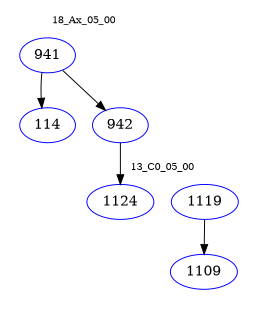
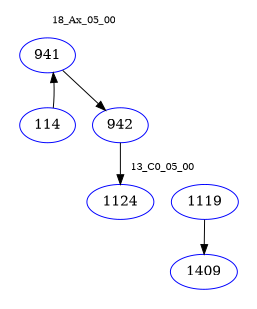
edge "941" -> "114": reversed
node "1109": label "1109" -> "1409"
